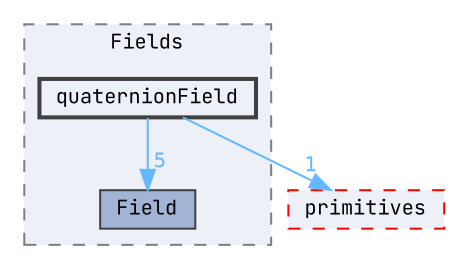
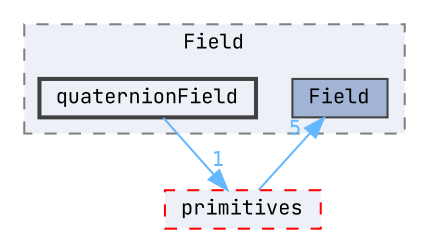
cluster "Fields": label "Fields" -> "Field"
edge "quaternionField" -> "Field": now "primitives" -> "Field"
